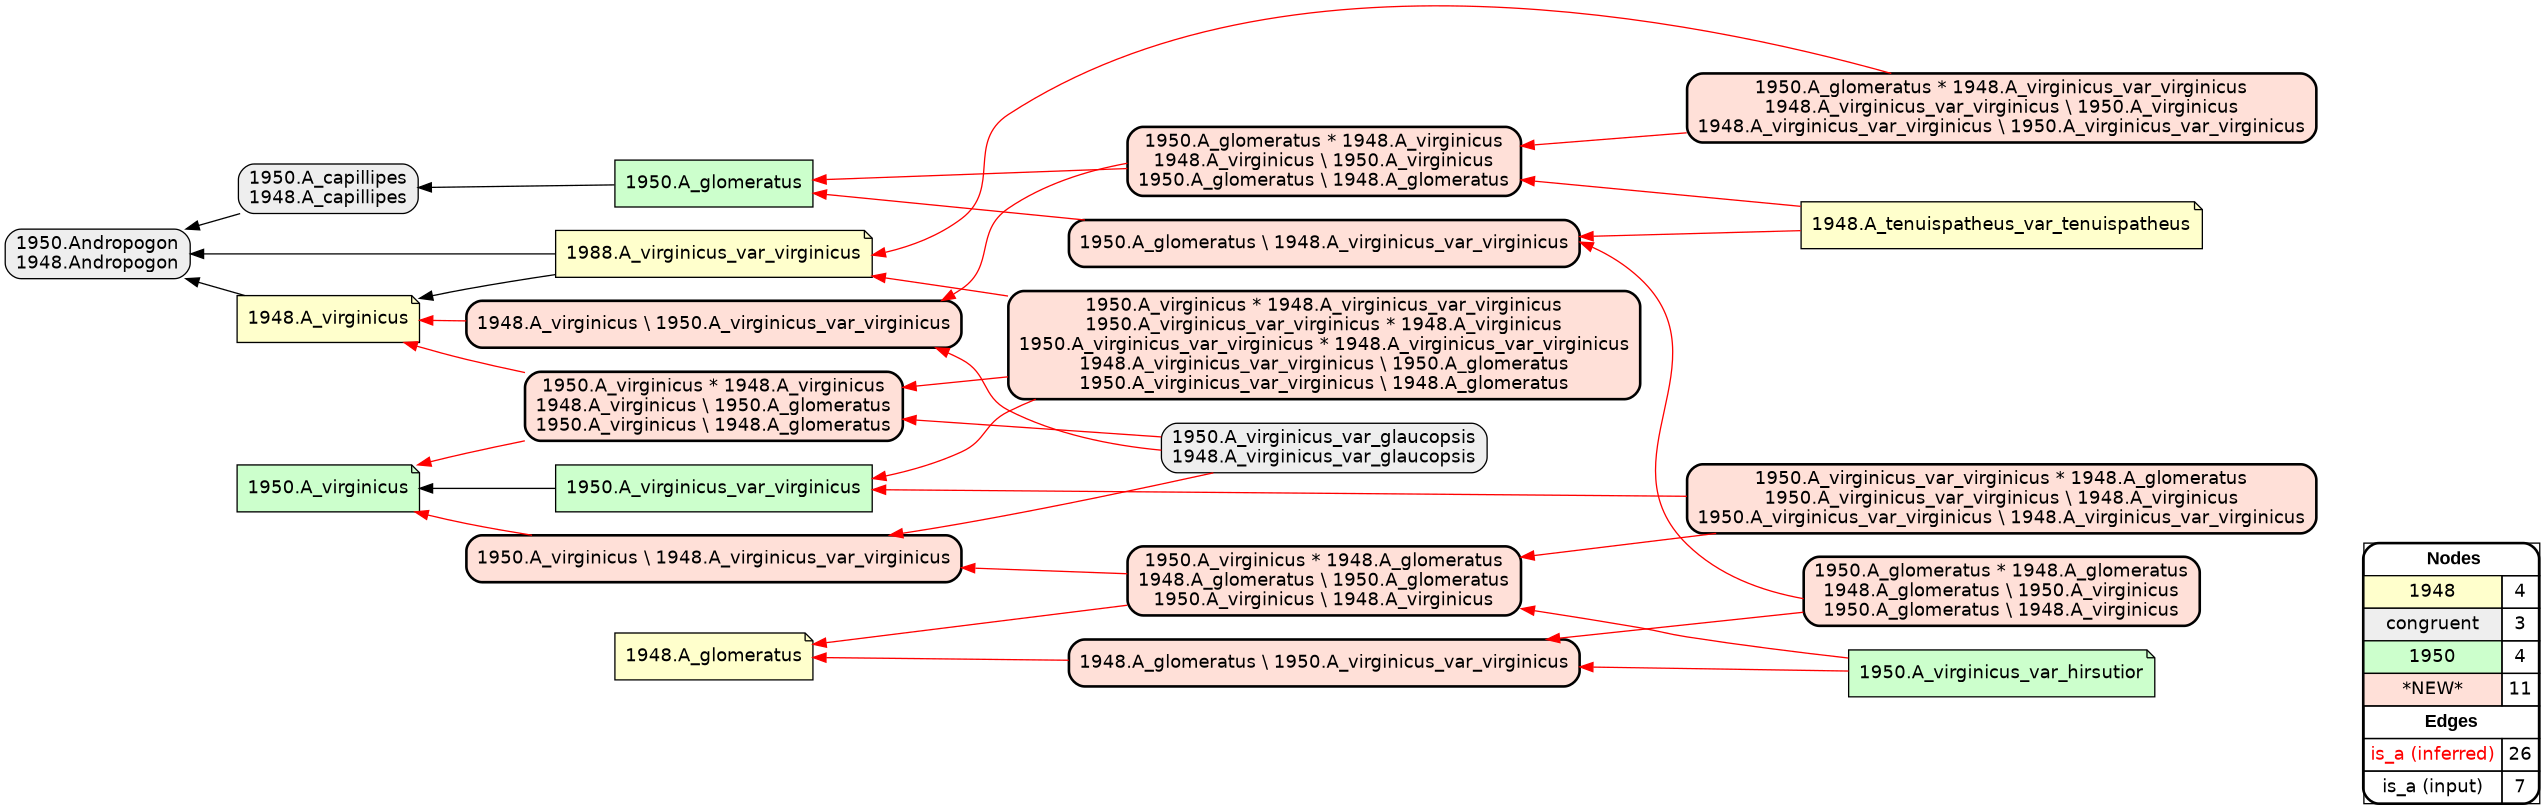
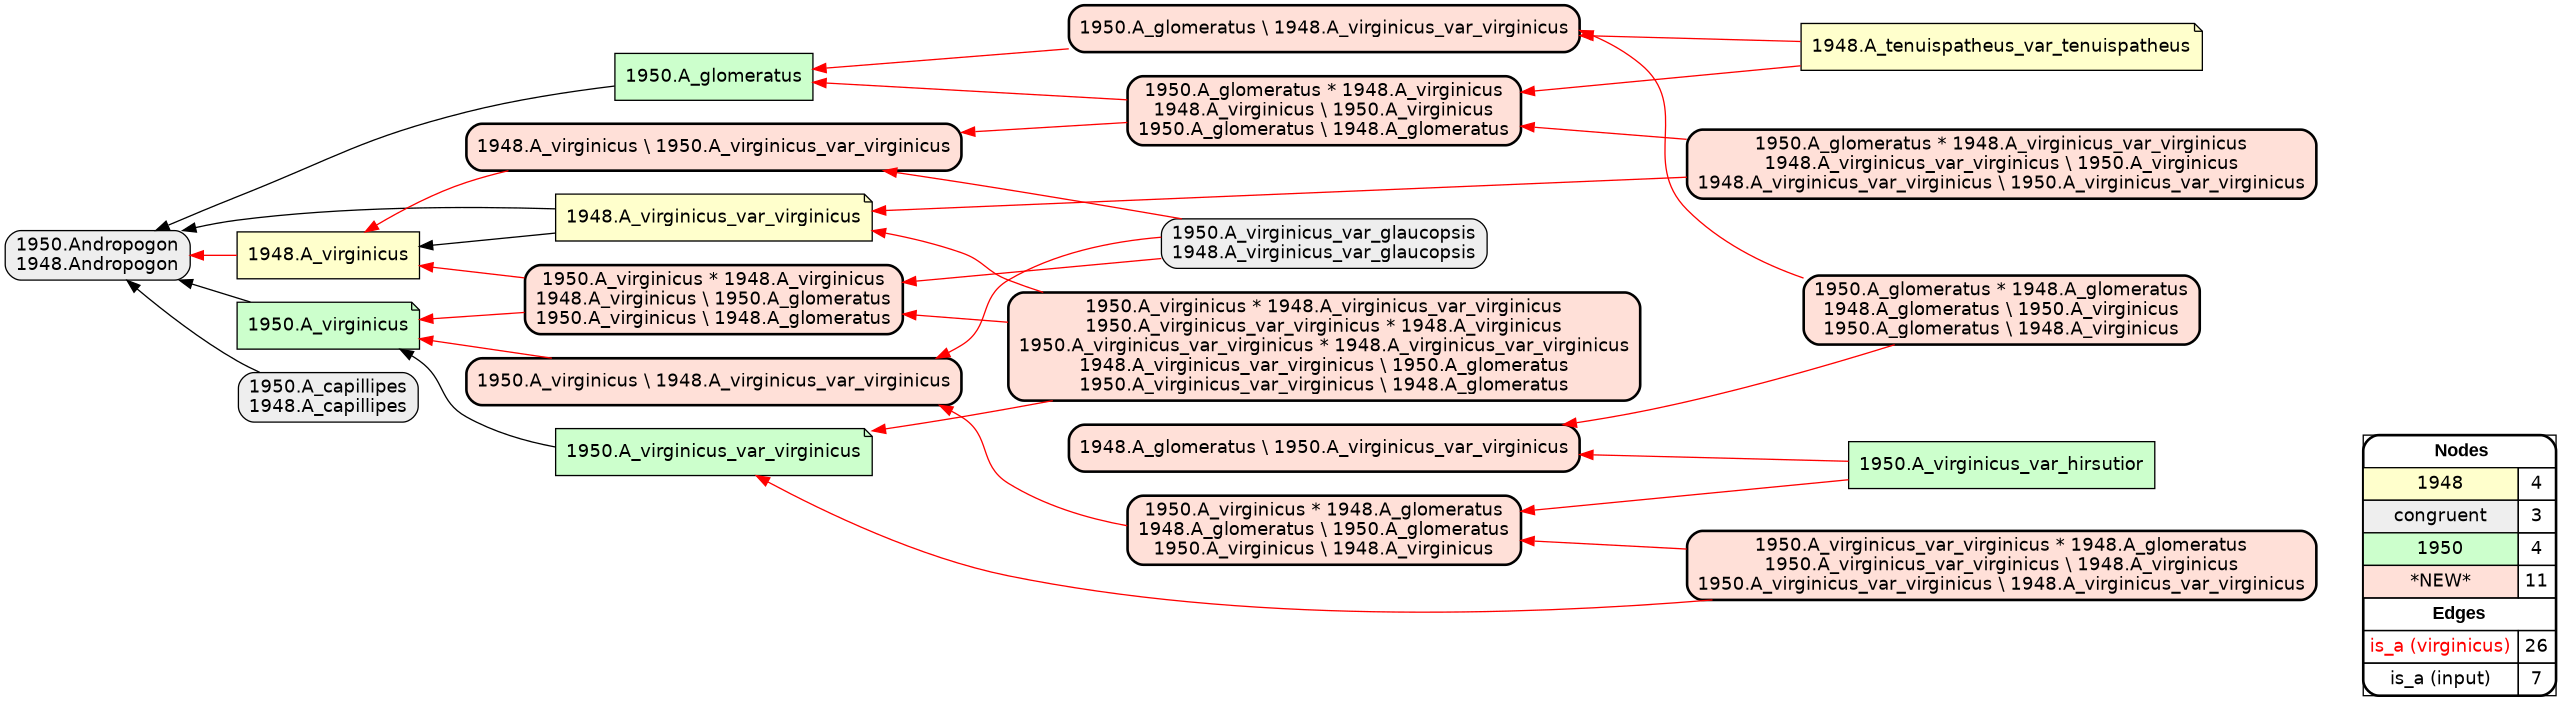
edge "1950.A_glomeratus" -> "1950.A_capillipes 1948.A_capillipes": now "1950.A_glomeratus" -> "1950.Andropogon 1948.Andropogon"
node "1988.A_virginicus_var_virginicus": label "1988.A_virginicus_var_virginicus" -> "1948.A_virginicus_var_virginicus"
edge "1948.A_virginicus" -> "1950.Andropogon 1948.Andropogon": color #000000 -> #ff0000
edge "1950.A_virginicus" -> "1950.Andropogon 1948.Andropogon": added
node "1948.A_virginicus": shape note -> box
node "1950.A_virginicus_var_virginicus": shape box -> note
node "1948.A_glomeratus": removed
node "1950.A_virginicus_var_hirsutior": shape note -> box
node "Nodes": text "is_a (inferred)" -> "is_a (virginicus)"
